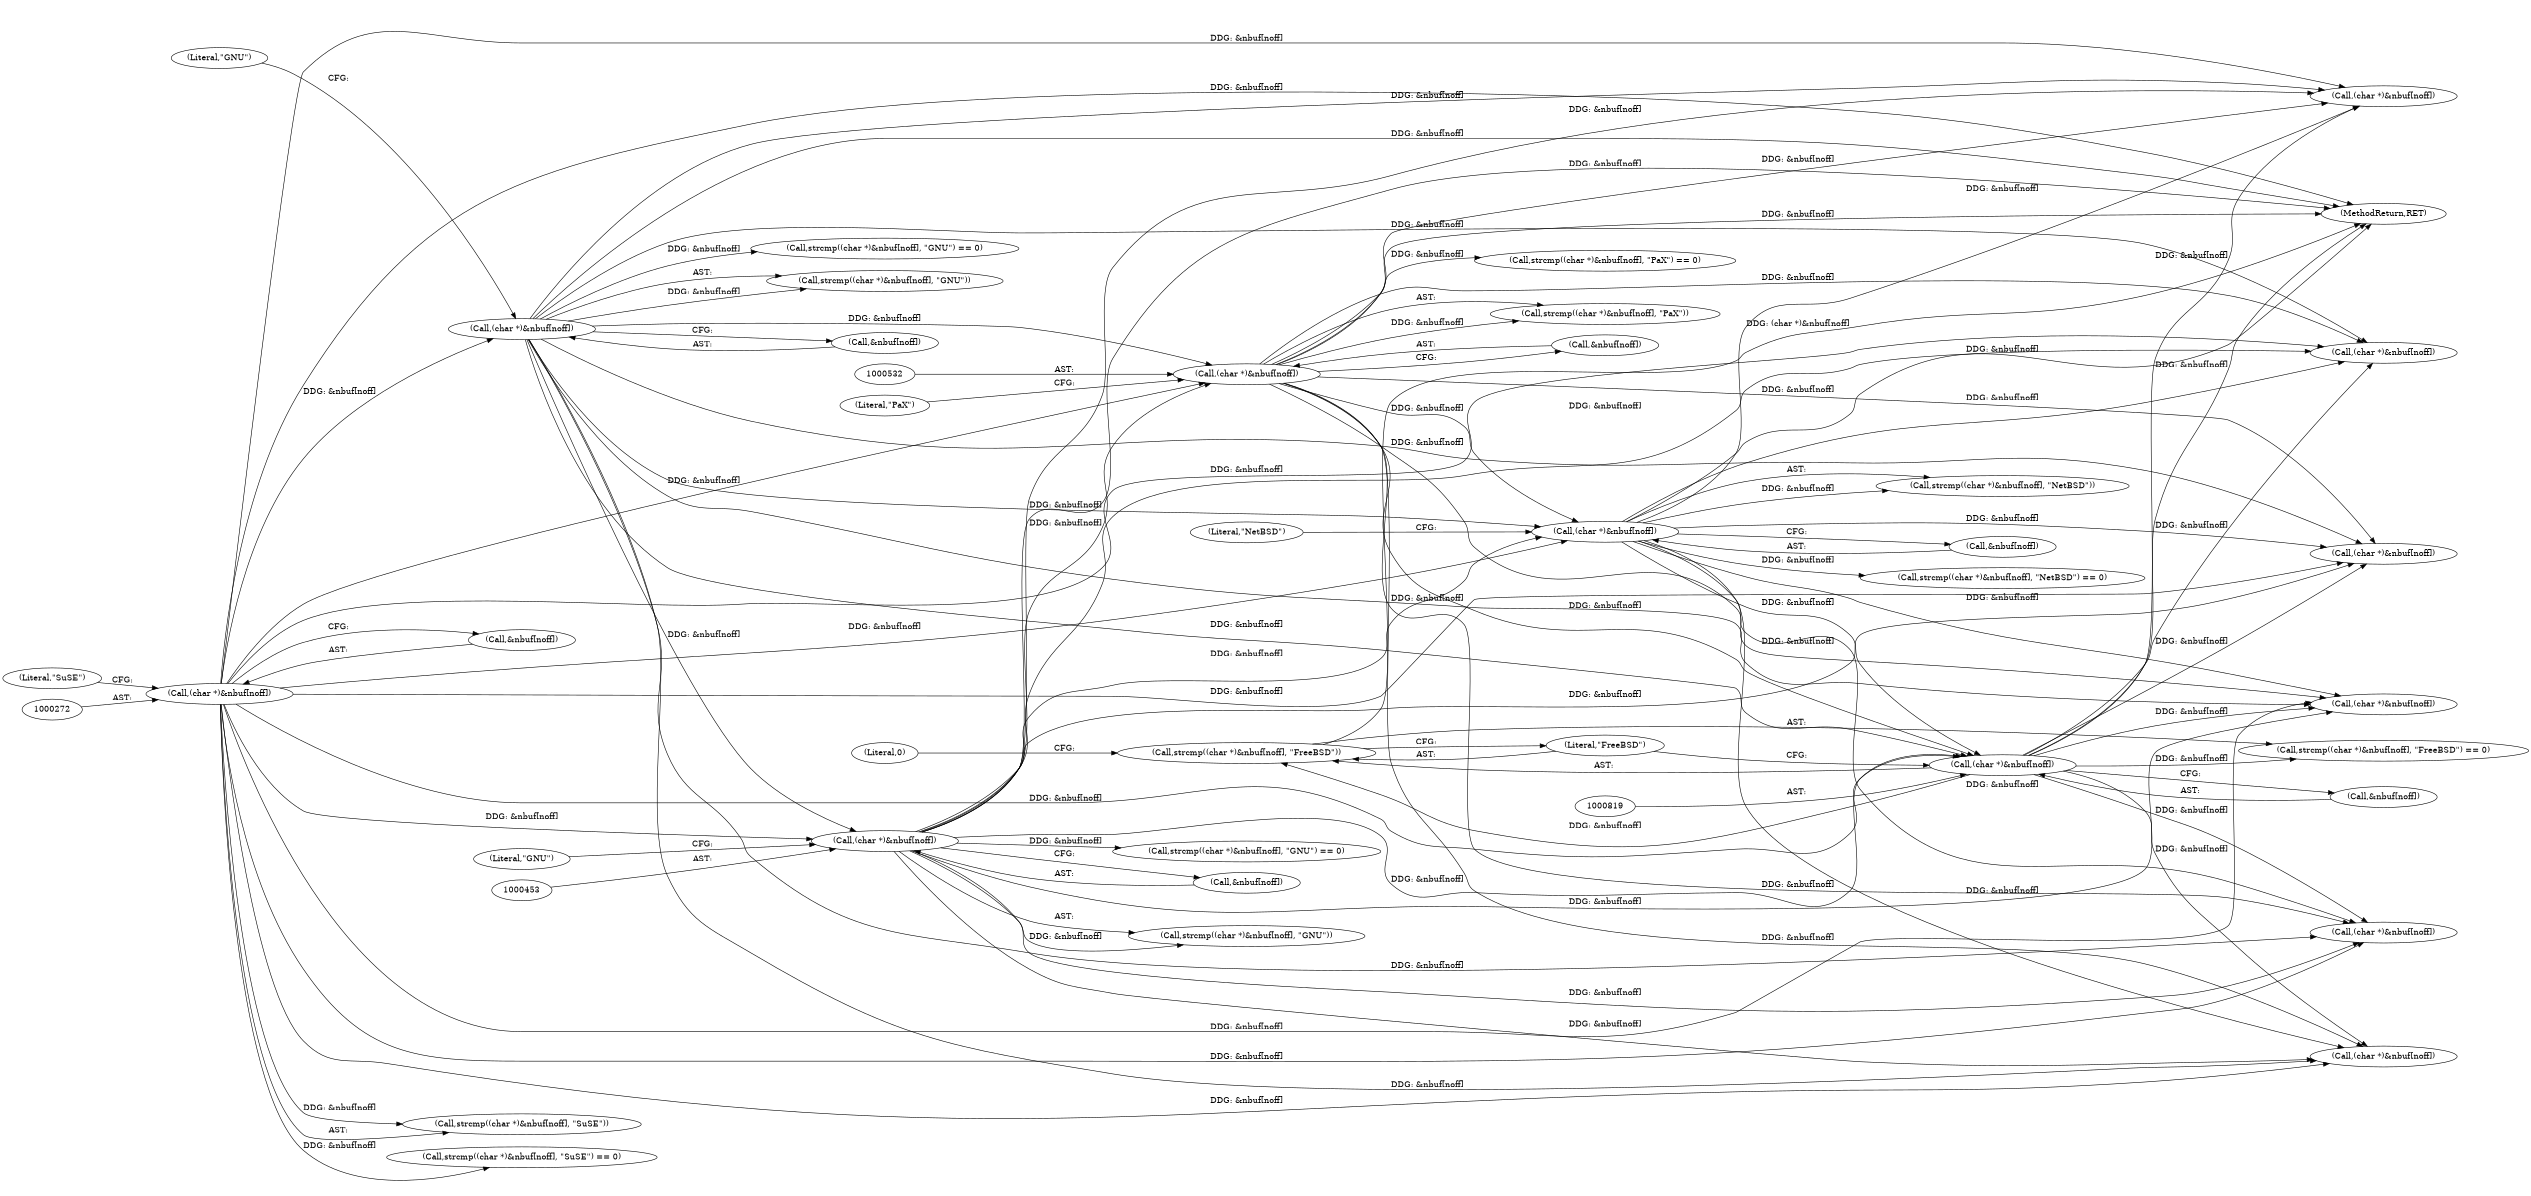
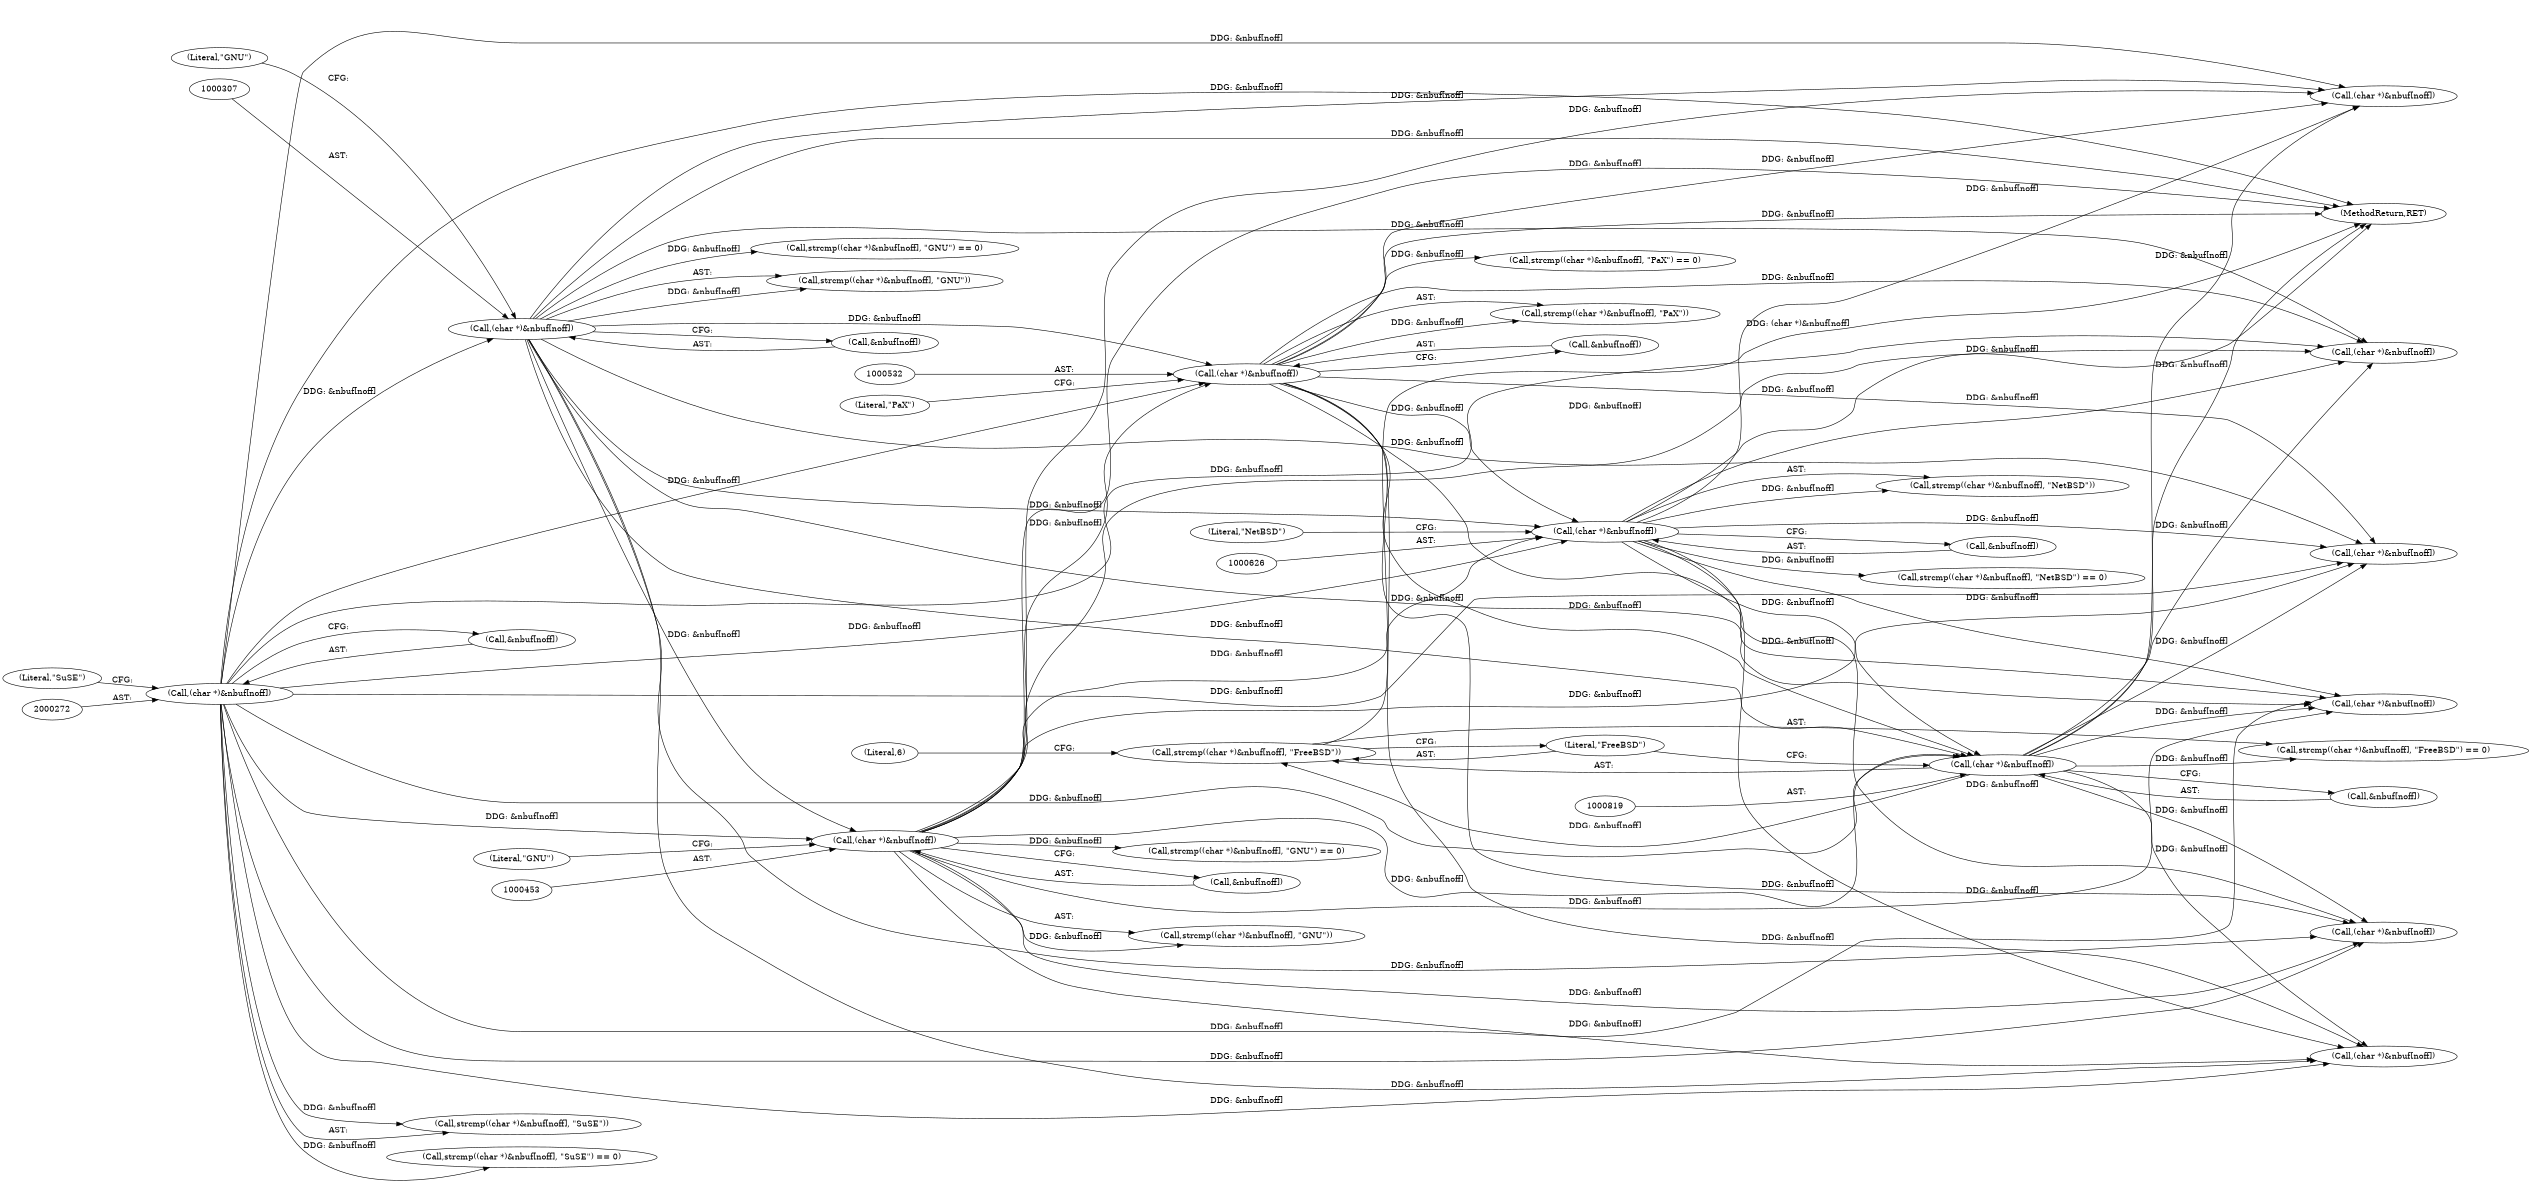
node "1000307": added
node "1000626": added
node "1000272": label "1000272" -> "2000272"
node "(Literal,0)": label "(Literal,0)" -> "(Literal,6)"
